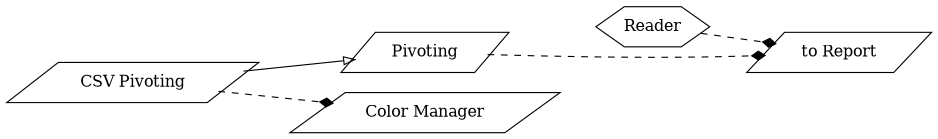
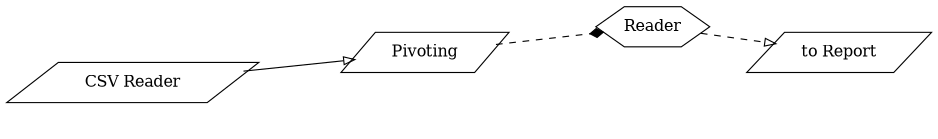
edge "Reader" -> "to Report": arrowhead diamond -> onormal
edge "Pivoting" -> "to Report": now "Pivoting" -> "Reader"
node "CSV Pivoting": label "CSV Pivoting" -> "CSV Reader"
node "Color Manager": removed
